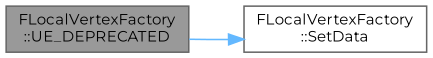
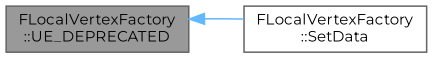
edge "FLocalVertexFactory ::UE_DEPRECATED" -> "FLocalVertexFactory ::SetData": reversed
